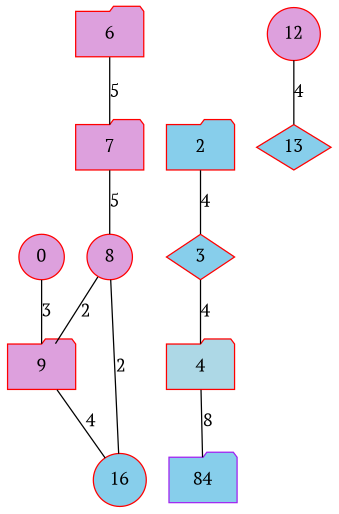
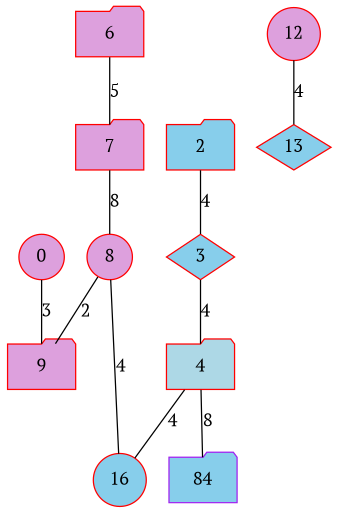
edge "7" -- "8": label "5" -> "8"
edge "8" -- "16": label "2" -> "4"
edge "9" -- "16": now "4" -- "16"
